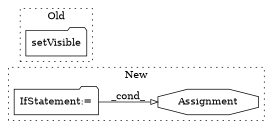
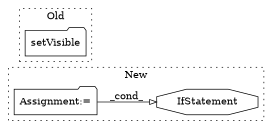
node "IfStatement:=": label "IfStatement:=" -> "Assignment:="
node "Assignment": label "Assignment" -> "IfStatement"
